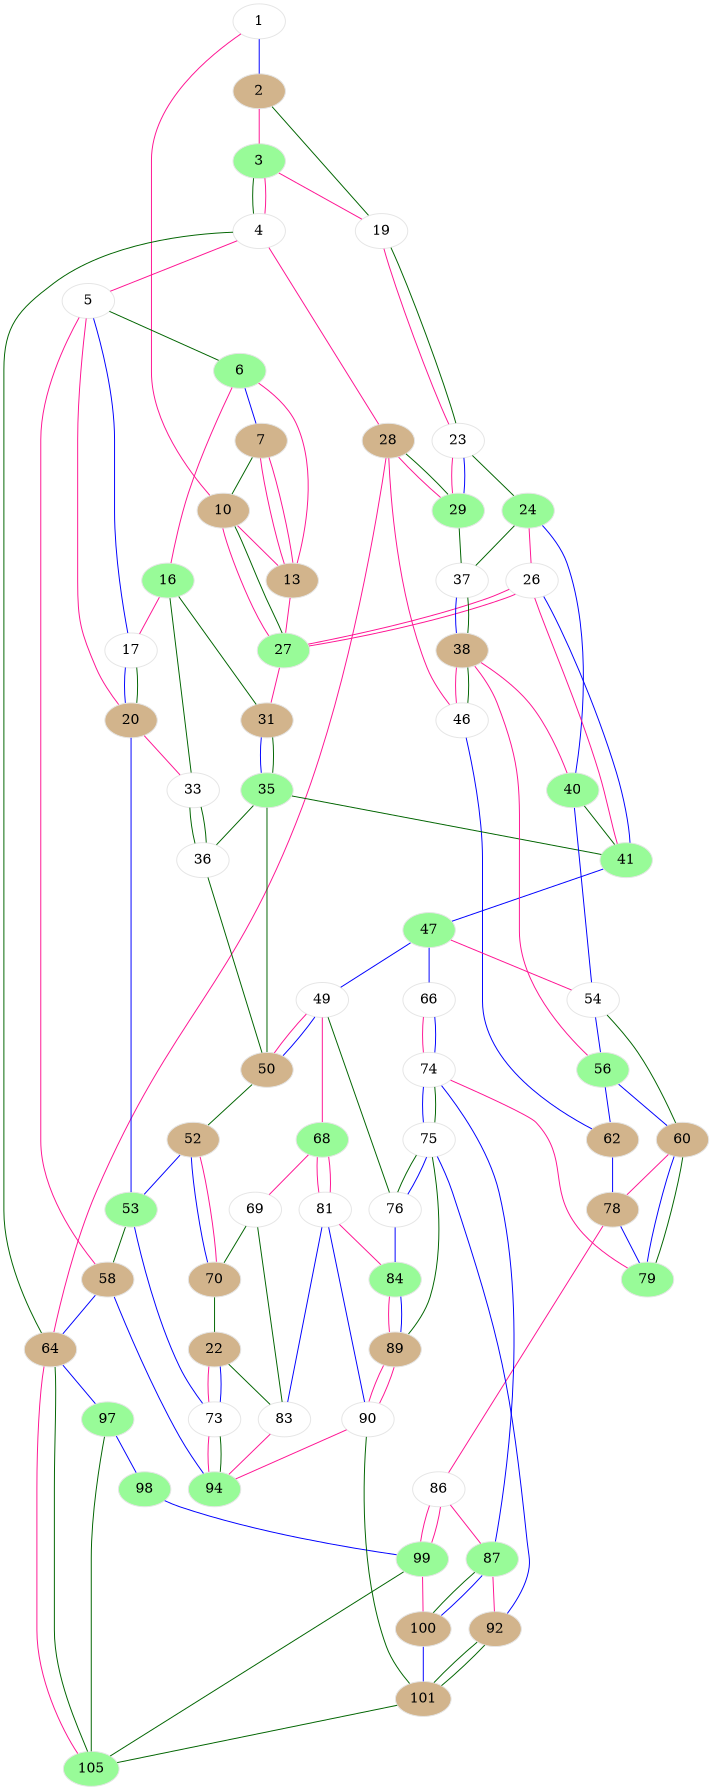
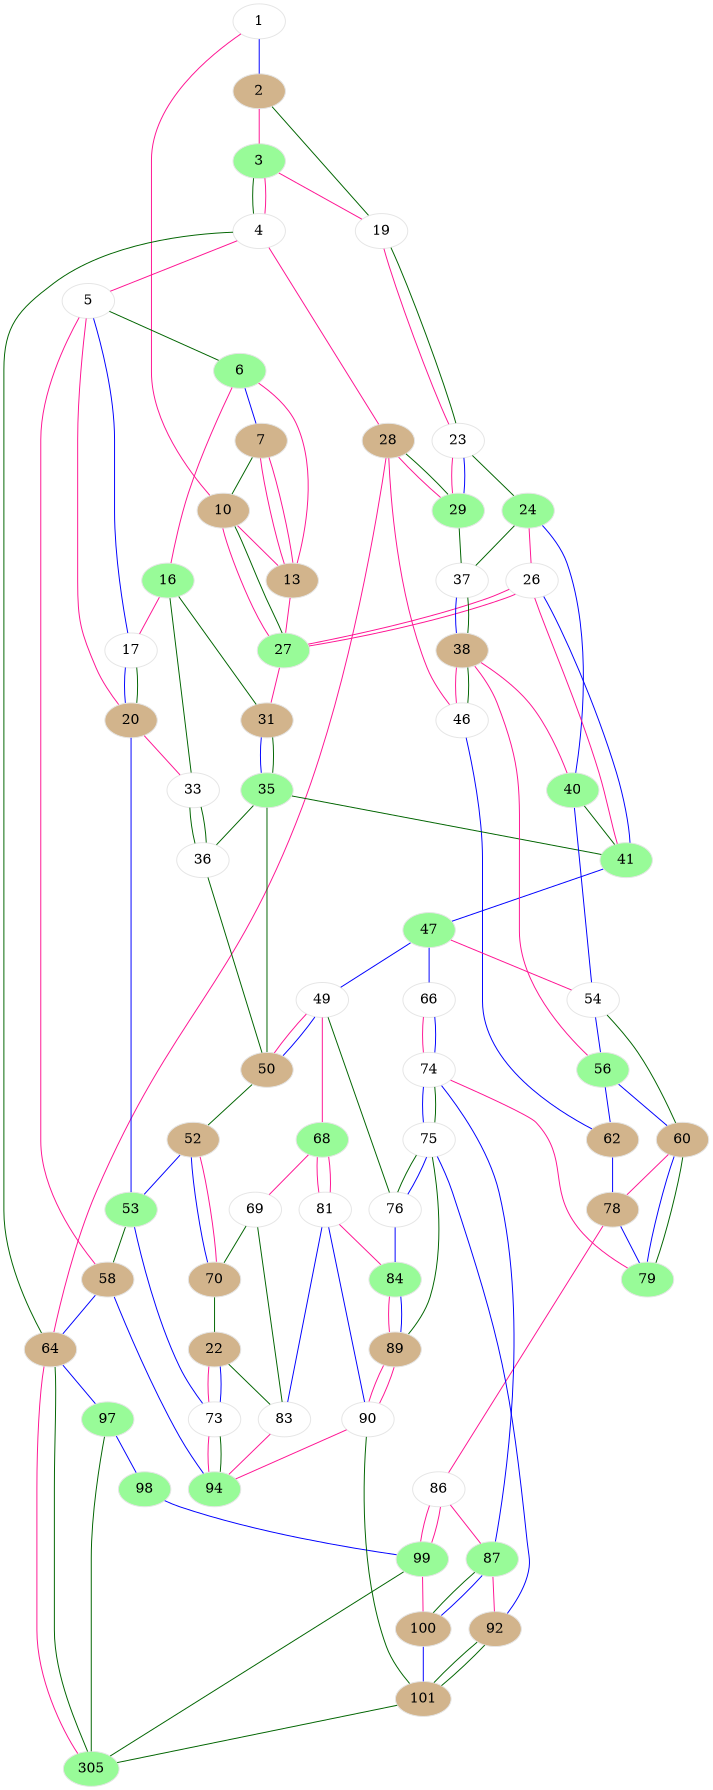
node "105": label "105" -> "305"
